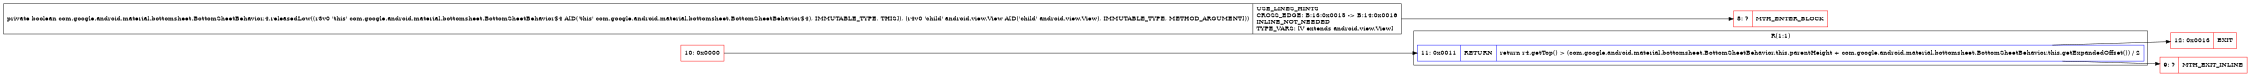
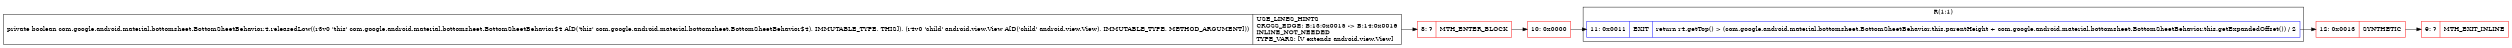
edge "8: ?" -> "10: 0x0000": added
node "12: 0x0013": text "EXIT" -> "SYNTHETIC"
node "11: 0x0011": text "RETURN" -> "EXIT"
edge "11: 0x0011" -> "9: ?": now "12: 0x0013" -> "9: ?"
